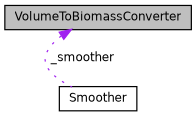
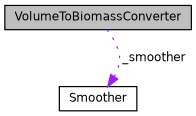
edge "Smoother" -> "VolumeToBiomassConverter": reversed
